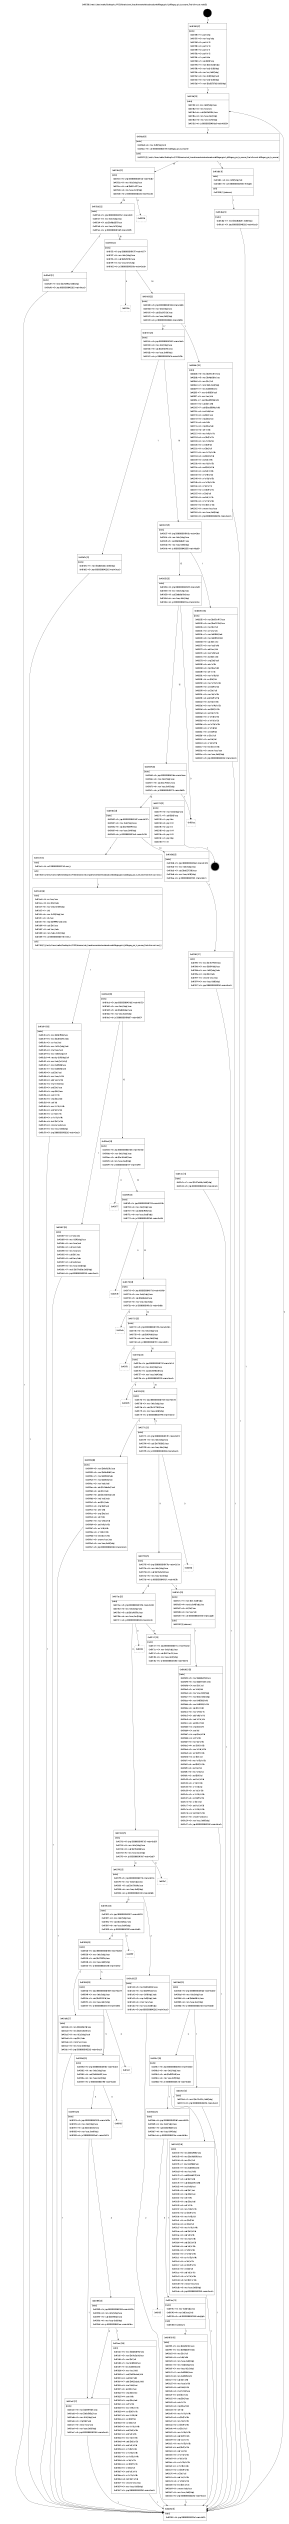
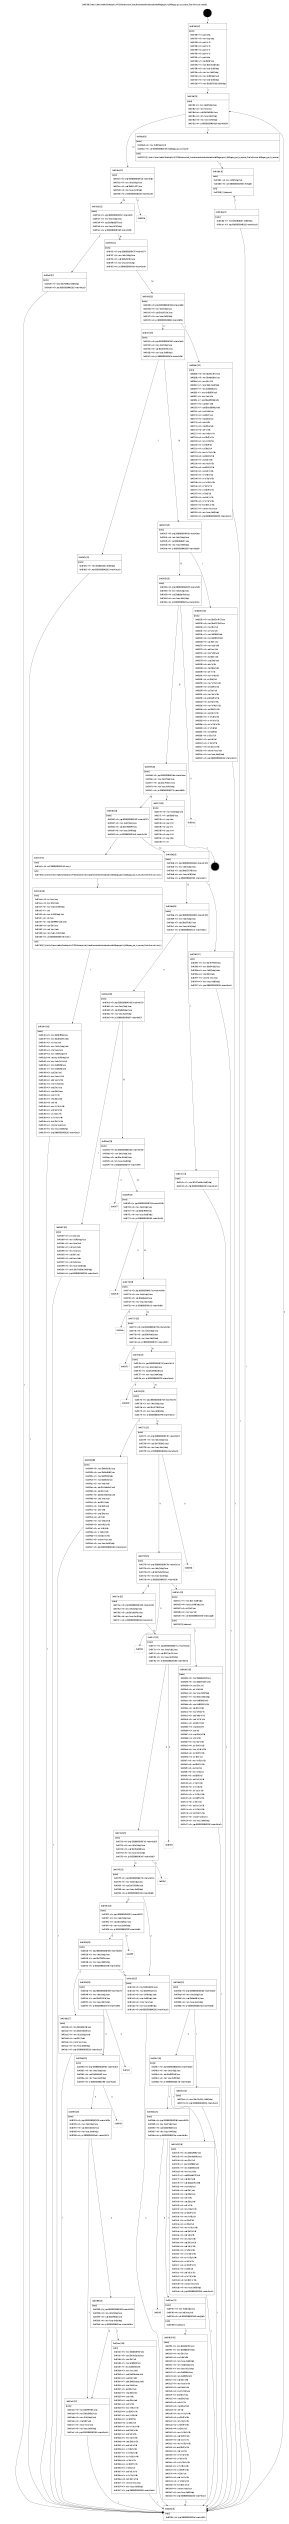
edge "0x401da8 [9]" -> "0x4015c6 [22]": now "0x4015af [23]" -> "0x4015c6 [22]"
edge "0x401db1 [9]" -> "0x401dba [12]": reversed
node "0x40218e": removed
edge "0x401669 [25]" -> "0x4021aa": now "0x401669 [25]" -> "0x402179 [21]"
node "0x4016b4 [25]": added
edge "0x40177c [25]" -> "0x401763 [25]": reversed
edge "0x4017ae [25]" -> "0x402243": now "0x401795 [25]" -> "0x402243"
edge "0x4017ae [25]" -> "0x4017e0 [25]": now "0x4017c7 [25]" -> "0x4017e0 [25]"
node "0x401df4": added
edge "0x40182b [25]" -> "0x401844 [25]": now "0x40182b [25]" -> "0x401c38 [27]"
